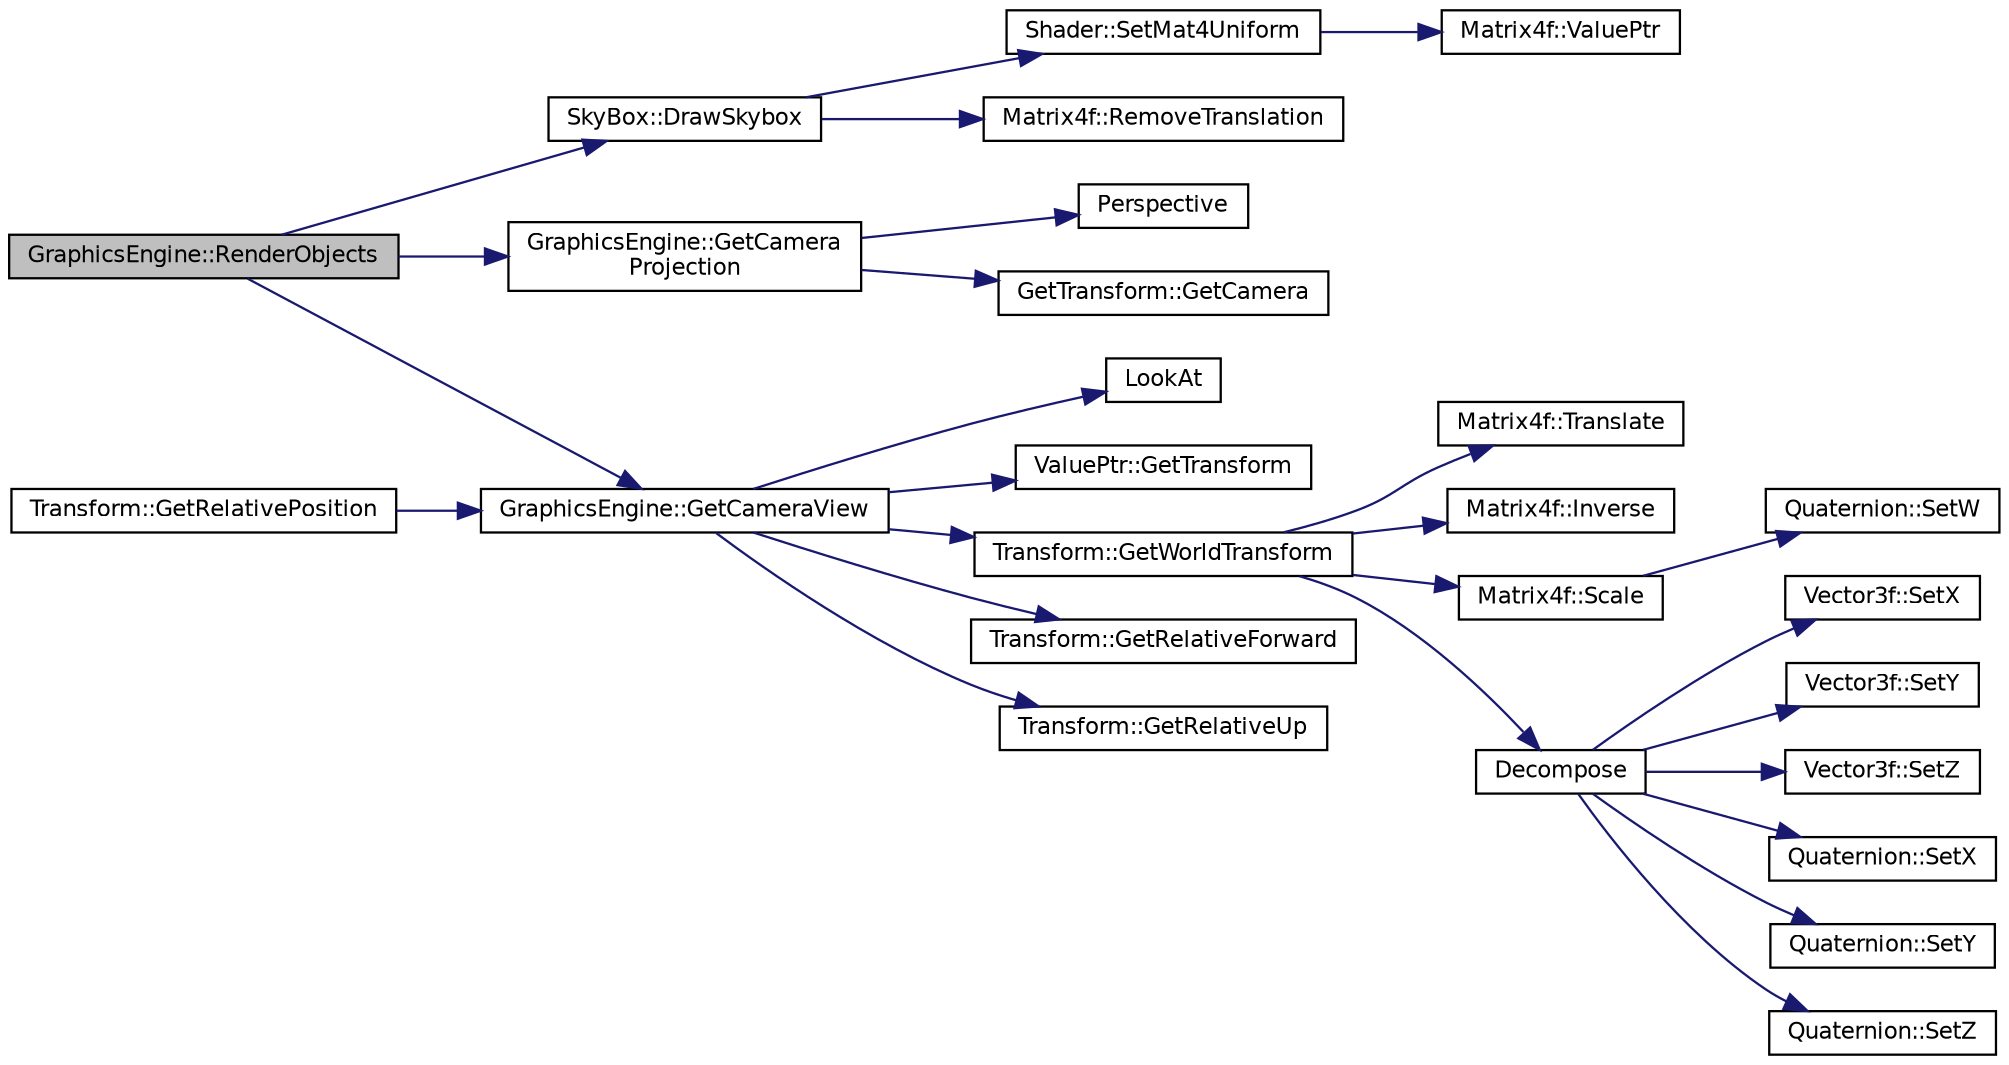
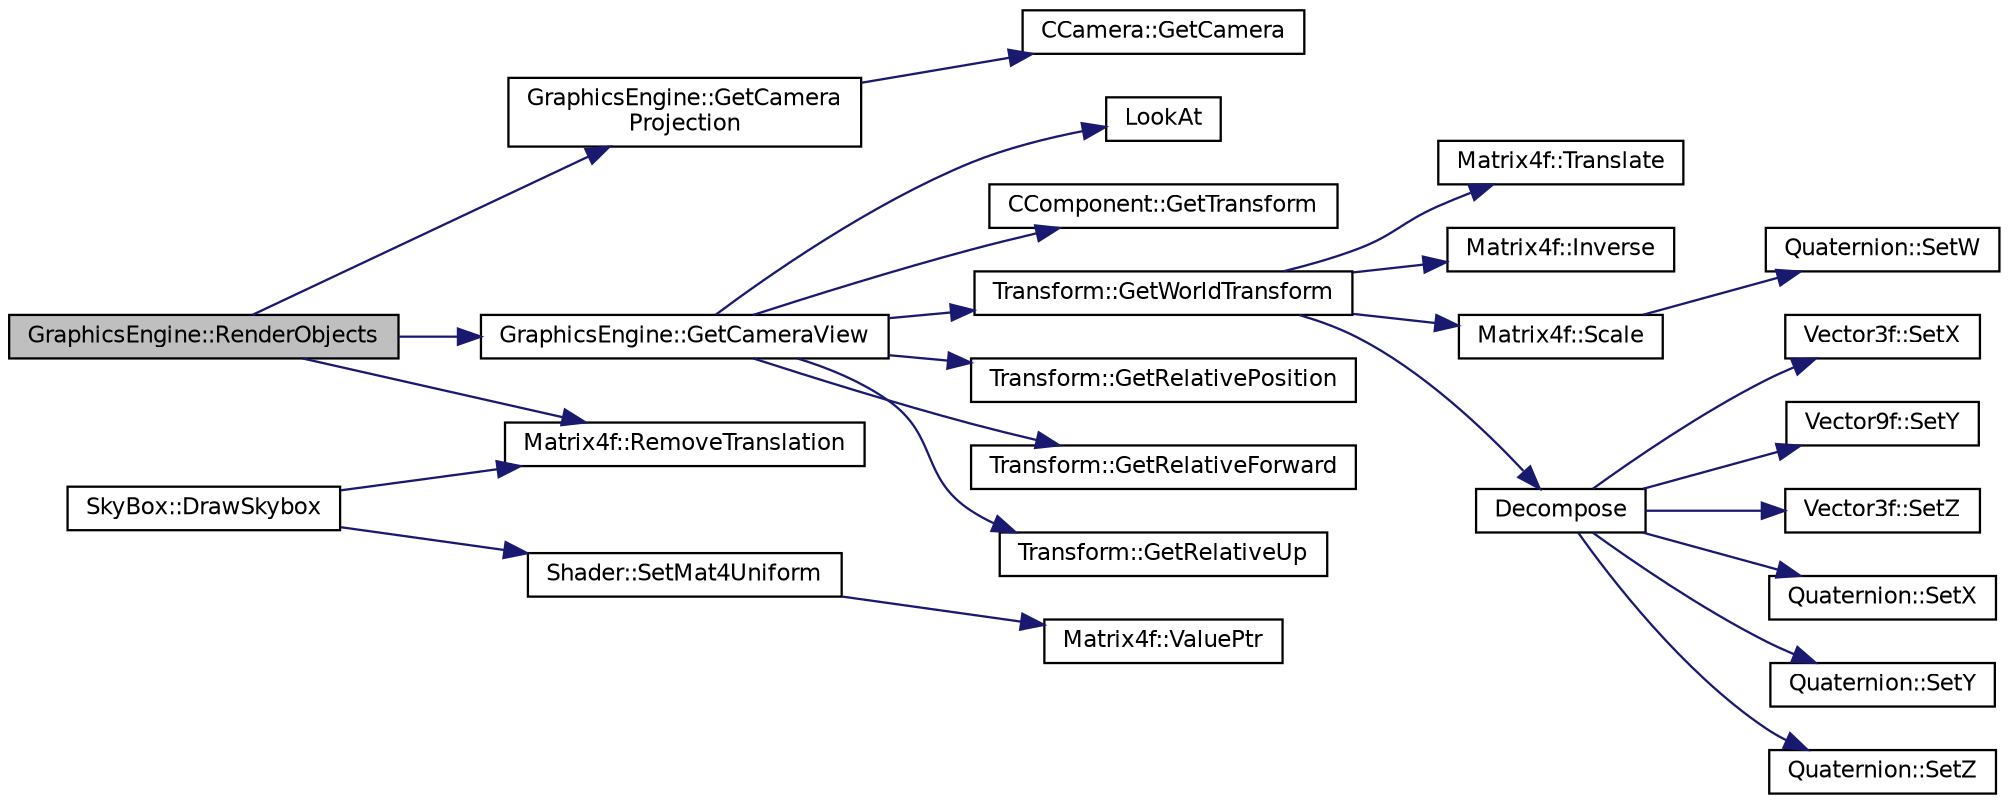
edge "GraphicsEngine::RenderObjects" -> "SkyBox::DrawSkybox": now "GraphicsEngine::RenderObjects" -> "Matrix4f::RemoveTranslation"
node "Perspective": removed
node "GetTransform::GetCamera": label "GetTransform::GetCamera" -> "CCamera::GetCamera"
node "ValuePtr::GetTransform": label "ValuePtr::GetTransform" -> "CComponent::GetTransform"
edge "Transform::GetRelativePosition" -> "GraphicsEngine::GetCameraView": reversed
node "Vector3f::SetY": label "Vector3f::SetY" -> "Vector9f::SetY"
